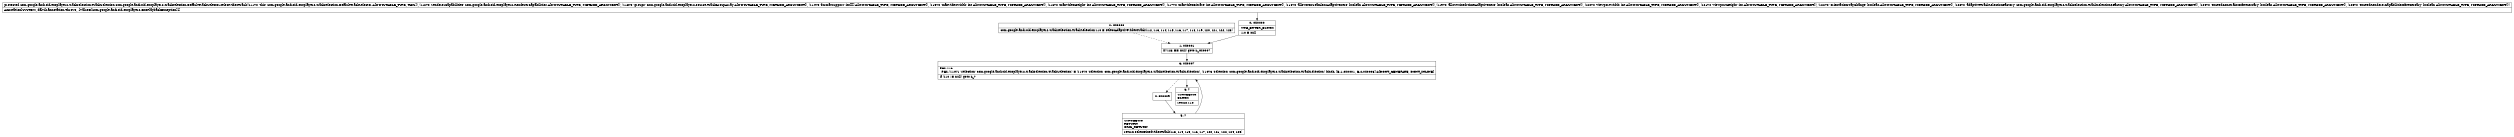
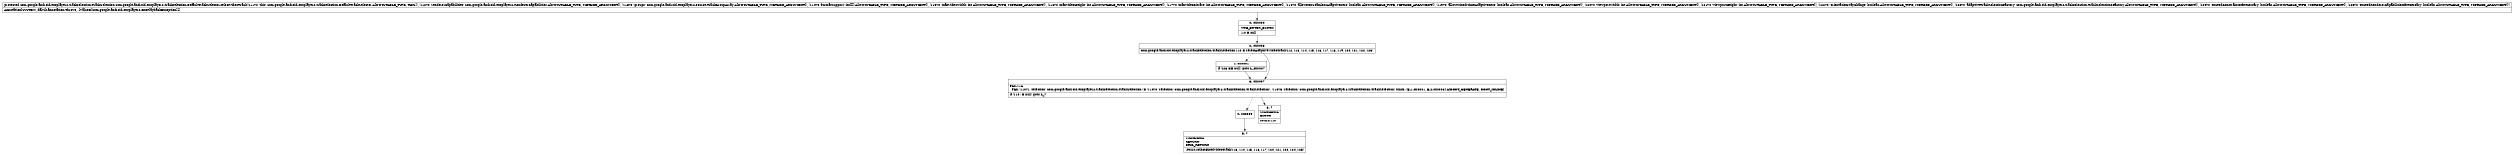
edge "0: 0x0000" -> "1: 0x0001": now "0: 0x0000" -> "2: 0x0003"
edge "5: ?" -> "3: 0x0007": now "2: 0x0003" -> "3: 0x0007"
